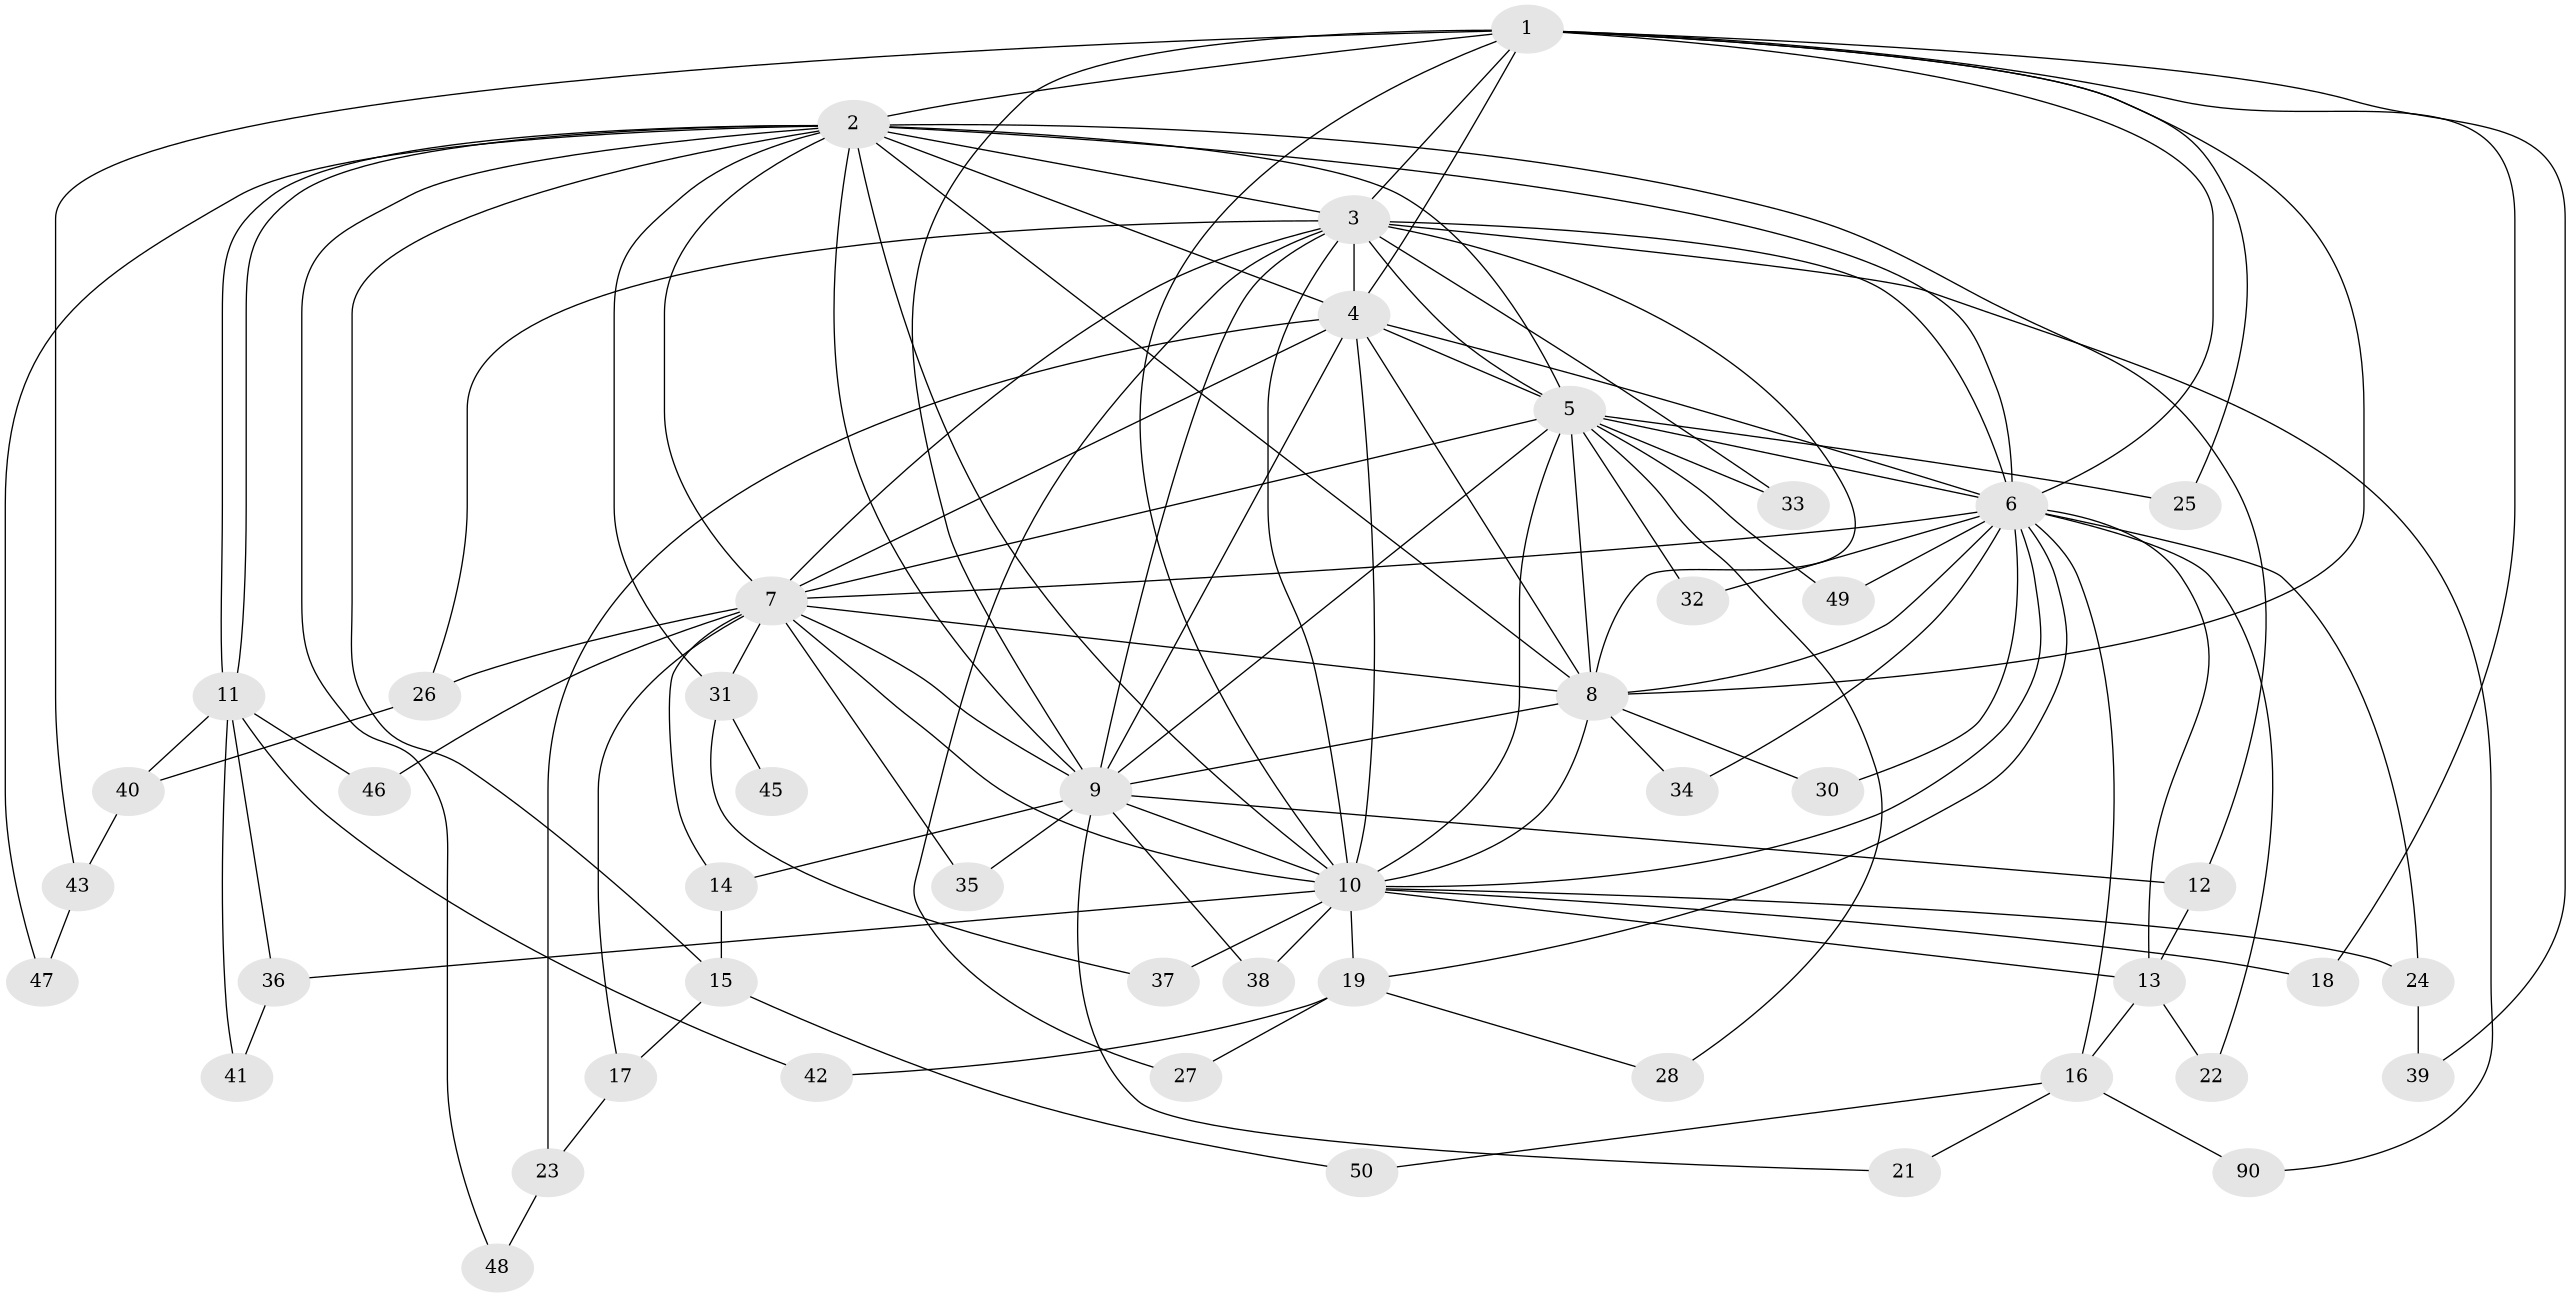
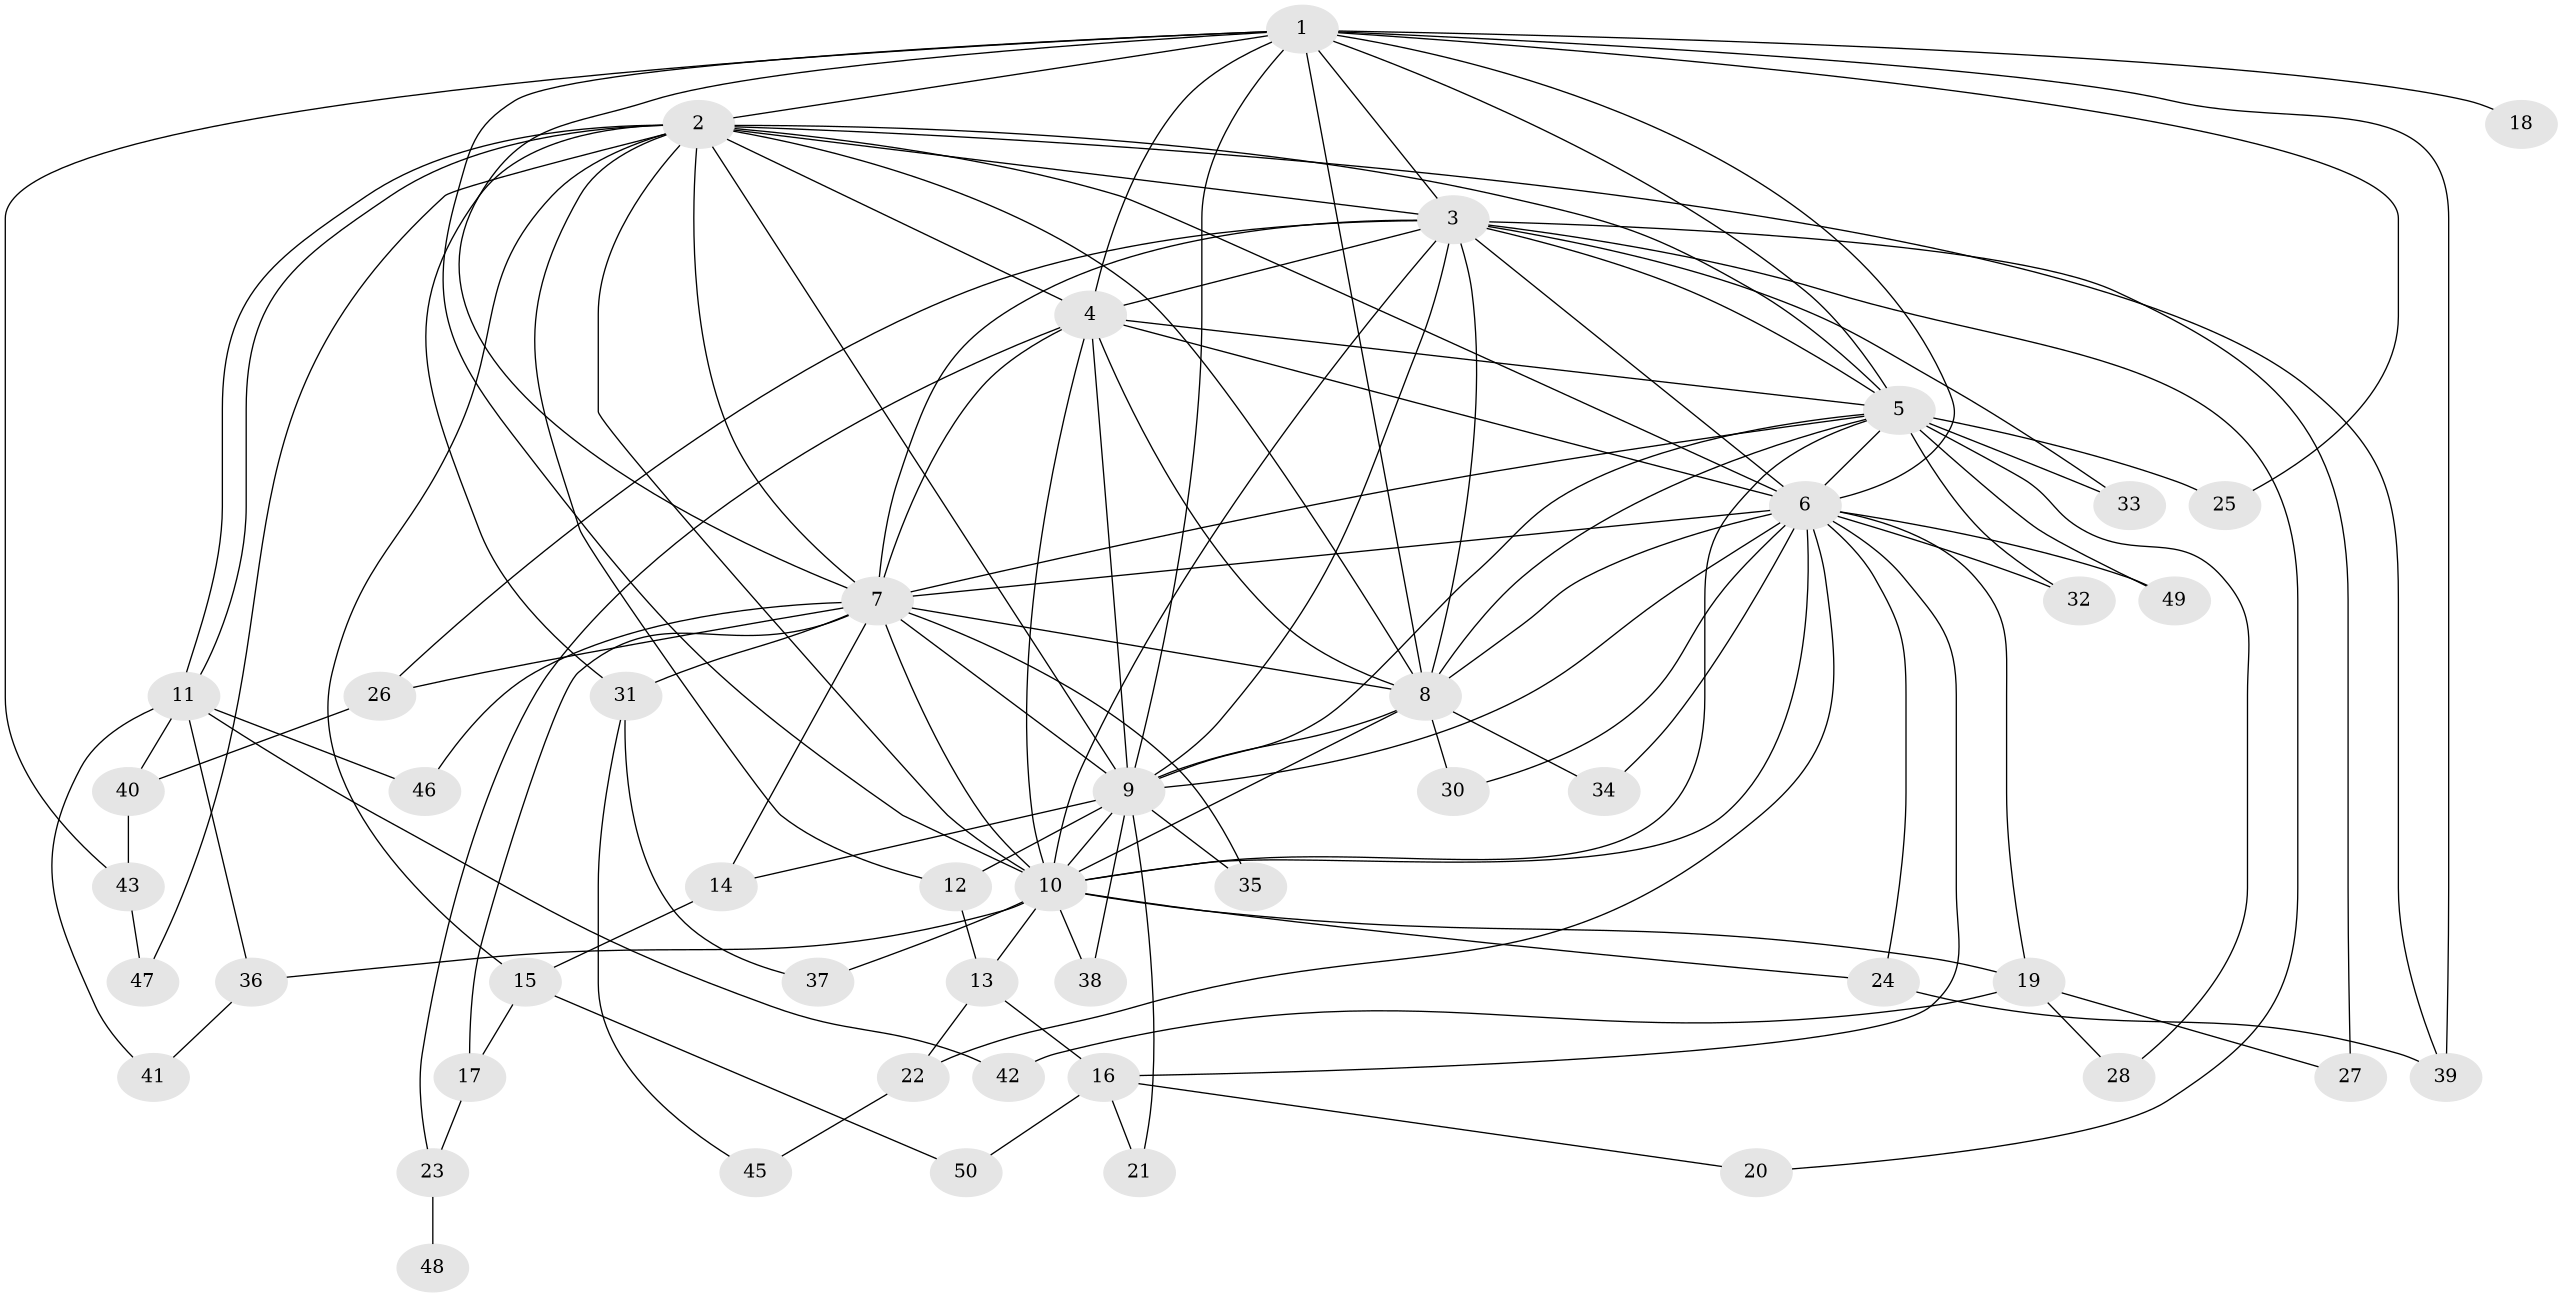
edge "1" -- "7": added
edge "1" -- "5": added
edge "2" -- "48": now "2" -- "39"
edge "6" -- "13": now "6" -- "9"
edge "10" -- "18": removed
edge "22" -- "45": added
node "90": label "90" -> "20"
